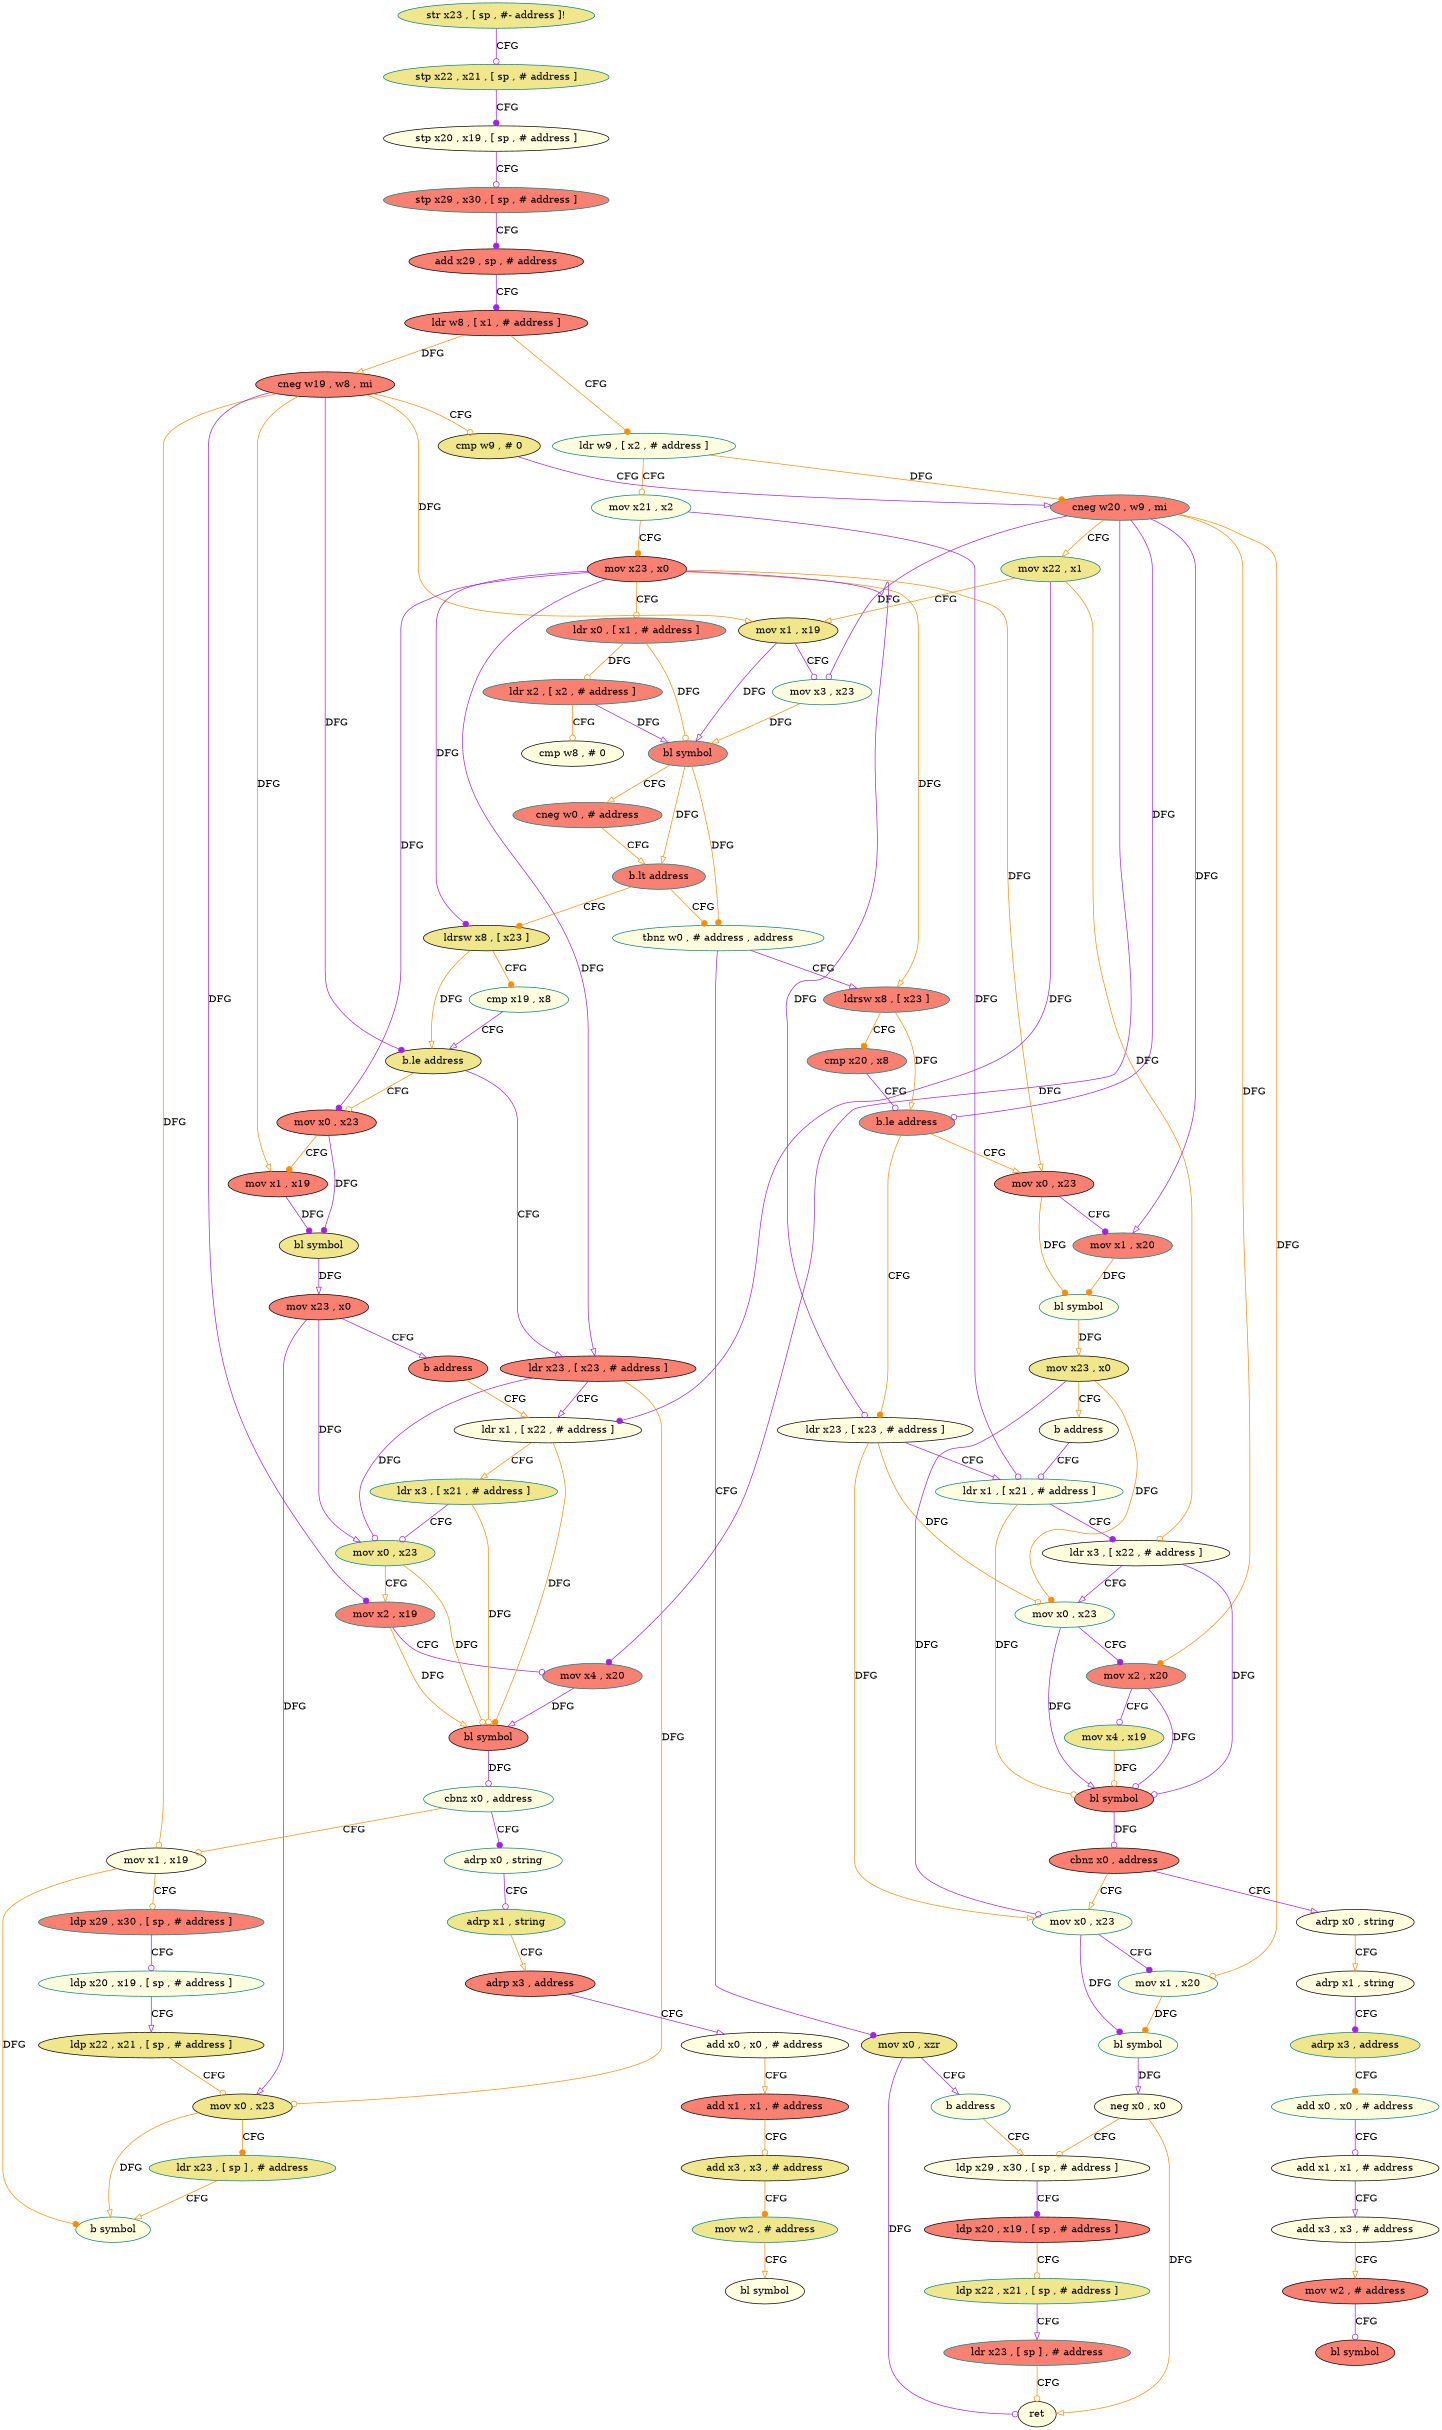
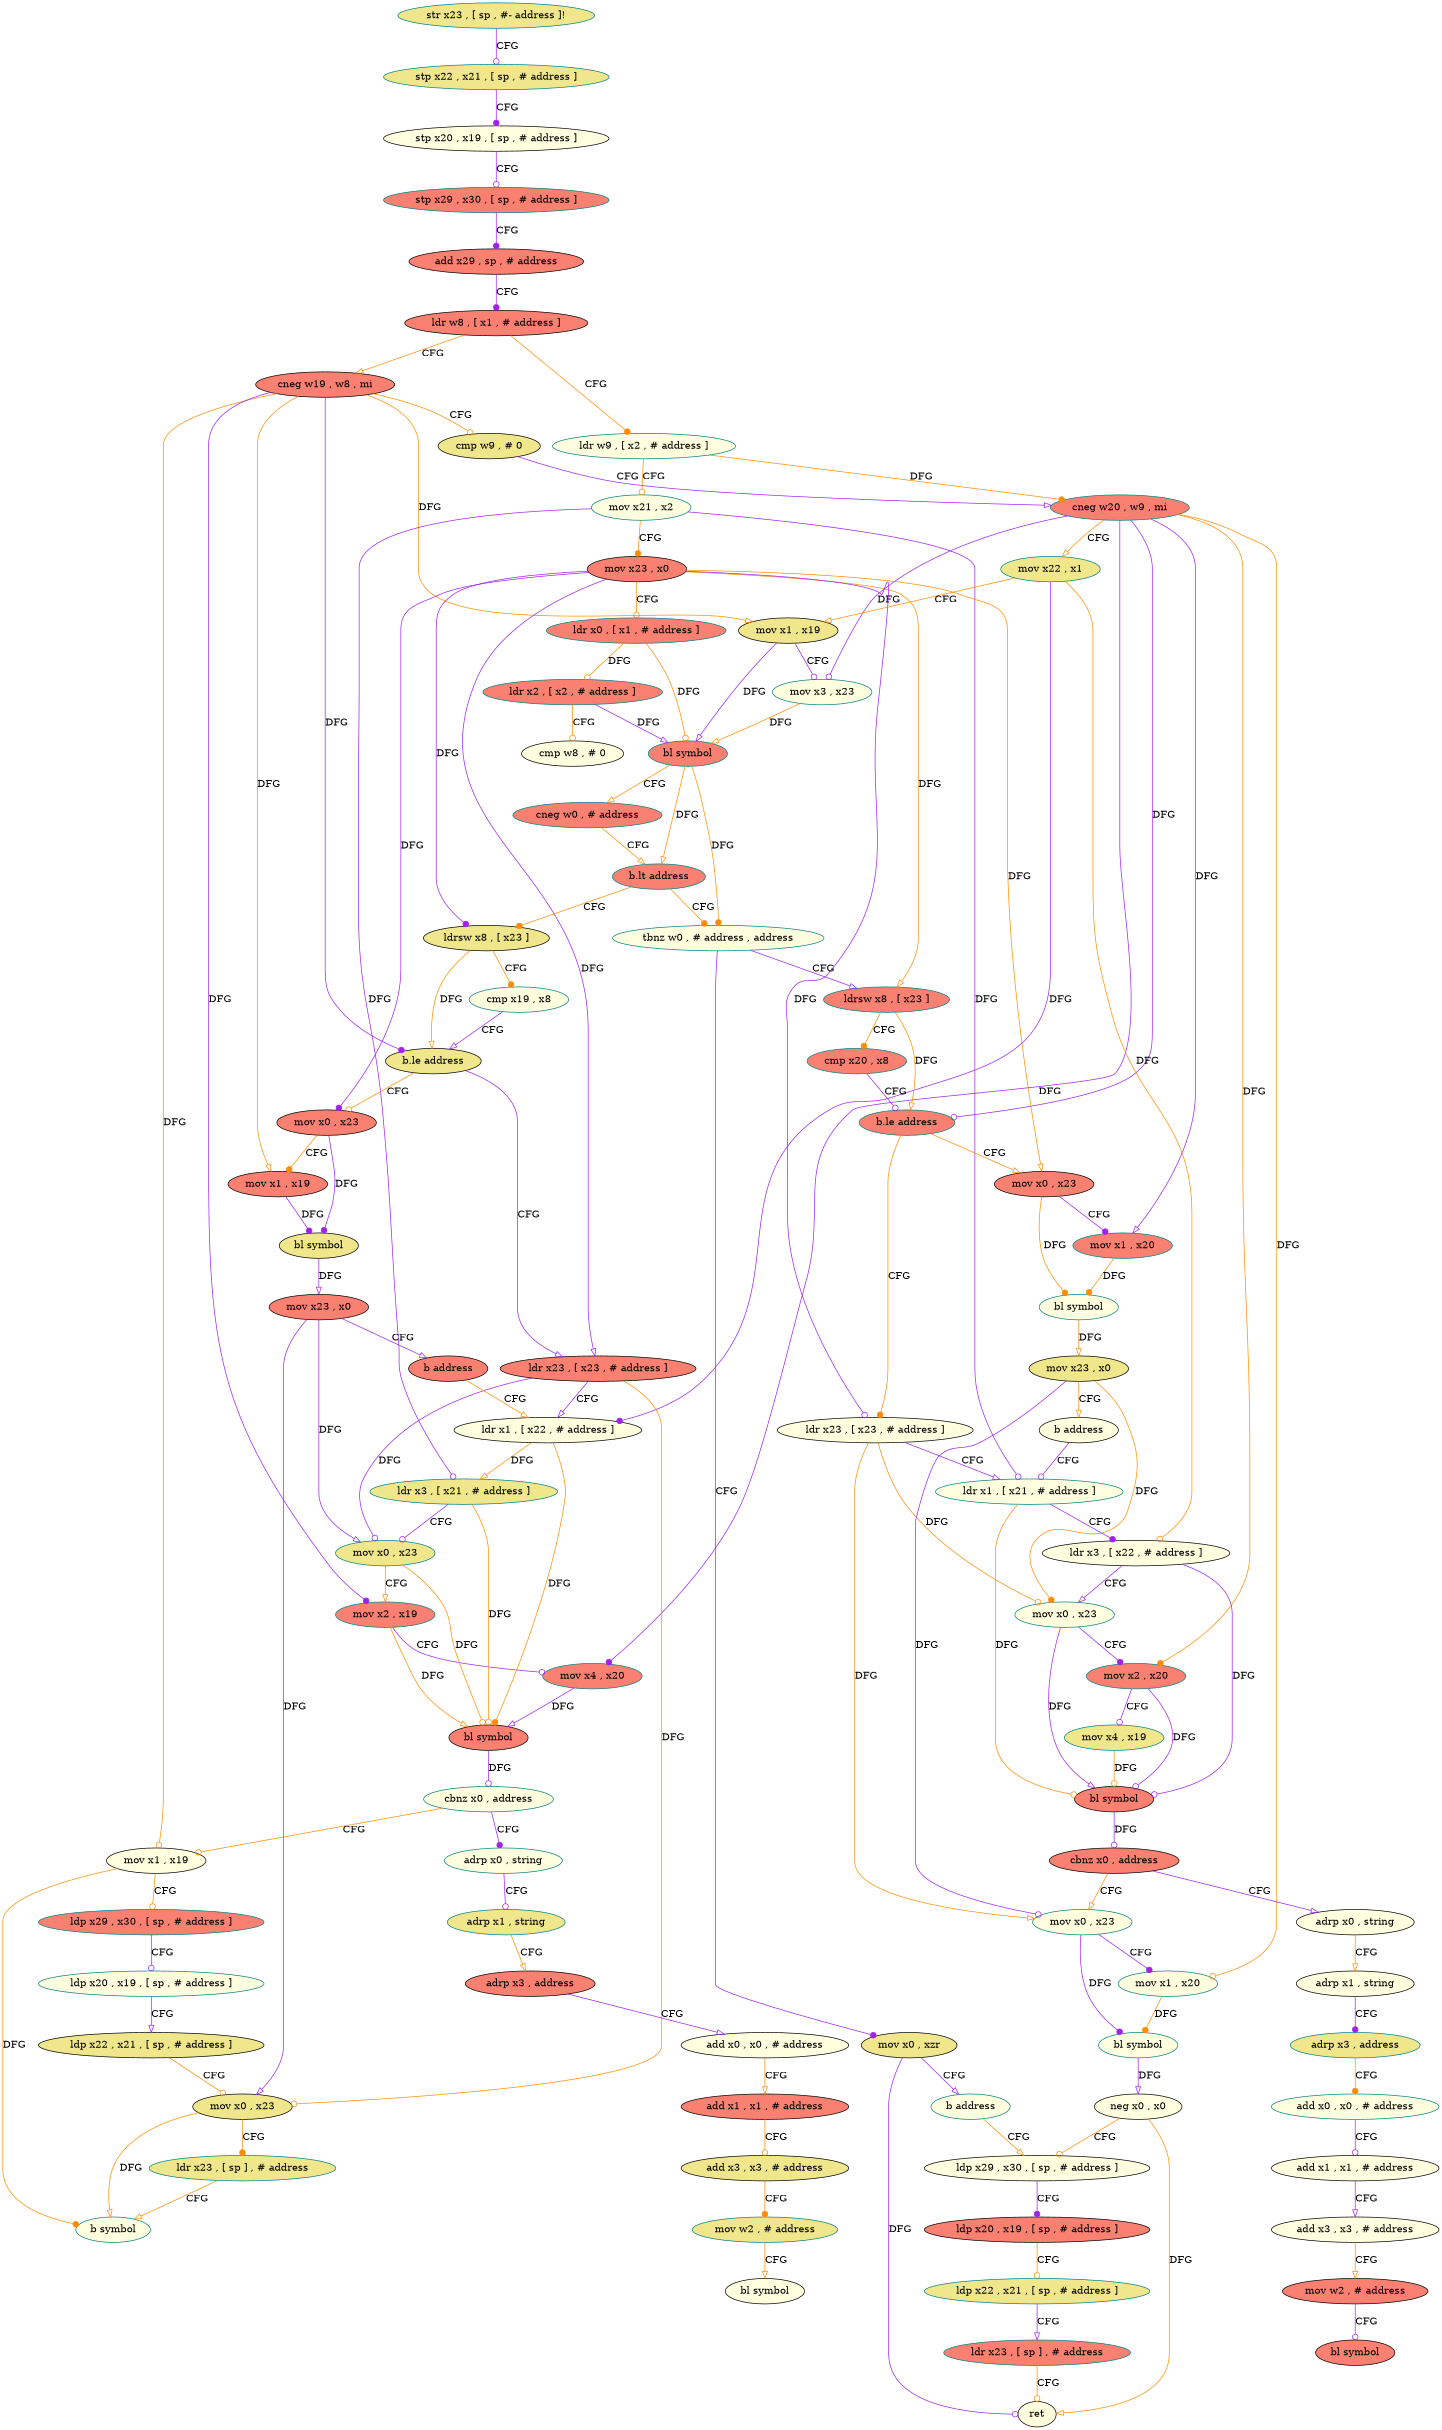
edge "ldr w8 , [ x1 , # address ]" -> "cneg w19 , w8 , mi": label "DFG" -> "CFG"
edge "mov x21 , x2" -> "ldr x3 , [ x21 , # address ]": added, label "DFG"
edge "ldr x1 , [ x22 , # address ]" -> "ldr x3 , [ x21 , # address ]": label "CFG" -> "DFG"
